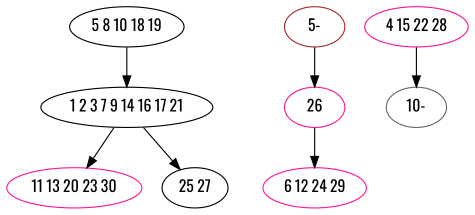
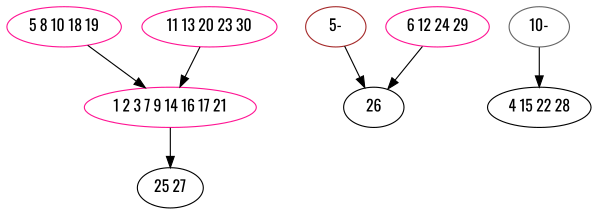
node "5 8 10 18 19": color black -> deeppink
node "4 15 22 28": color deeppink -> black
edge "4 15 22 28" -> "10-": reversed
node "1 2 3 7 9 14 16 17 21": color black -> deeppink
node "26": color deeppink -> black
edge "26" -> "6 12 24 29": reversed
edge "1 2 3 7 9 14 16 17 21" -> "11 13 20 23 30": reversed
